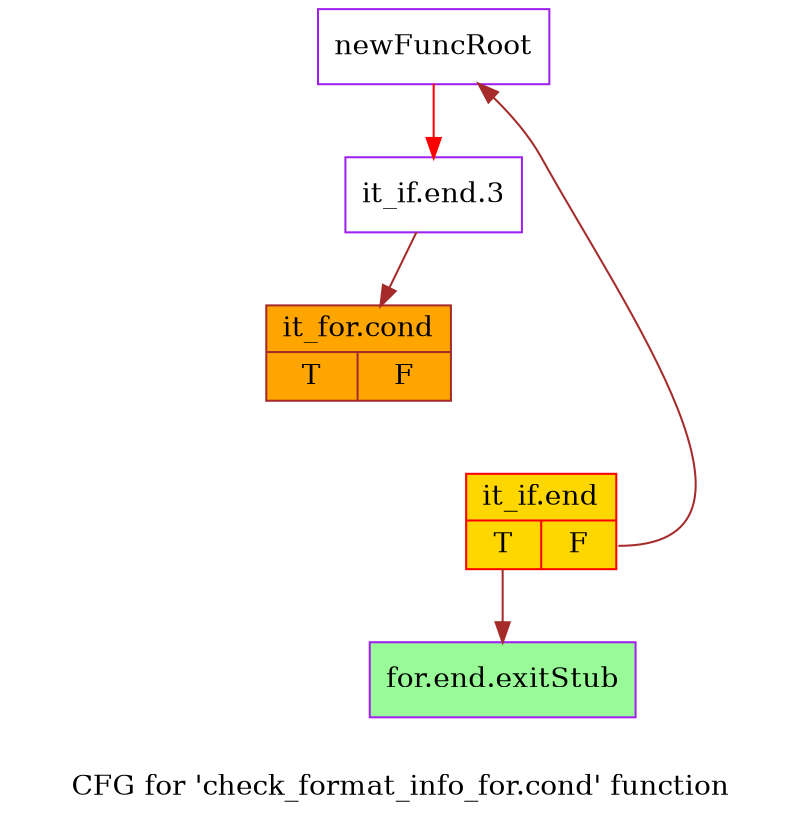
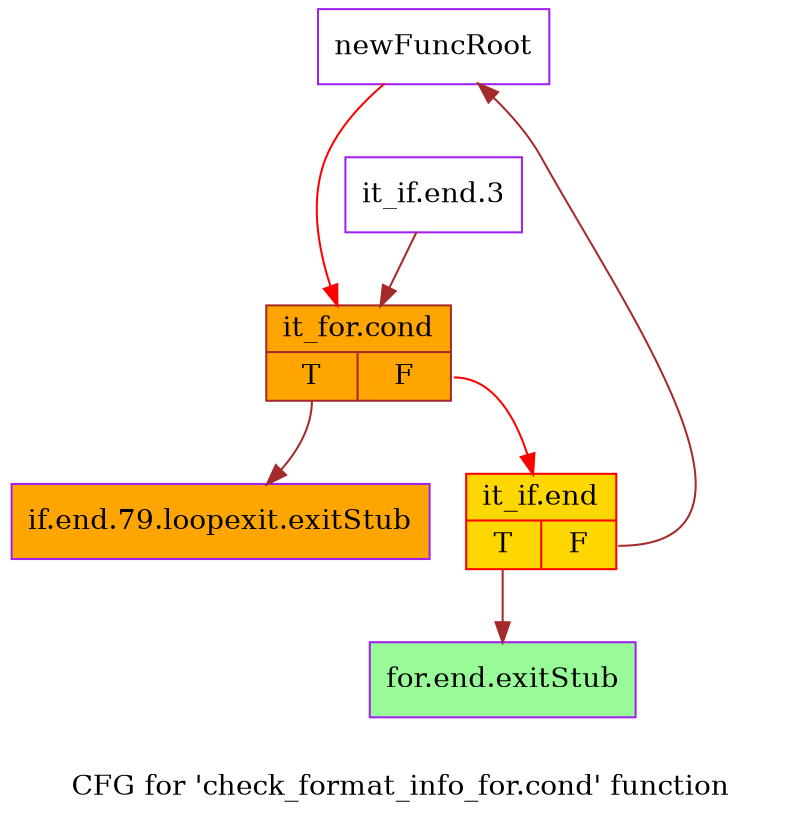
edge "newFuncRoot" -> "it_if.end.3": now "newFuncRoot" -> "it_for.cond"
edge "it_for.cond" -> "it_if.end": added
node "if.end.79.loopexit.exitStub": added
